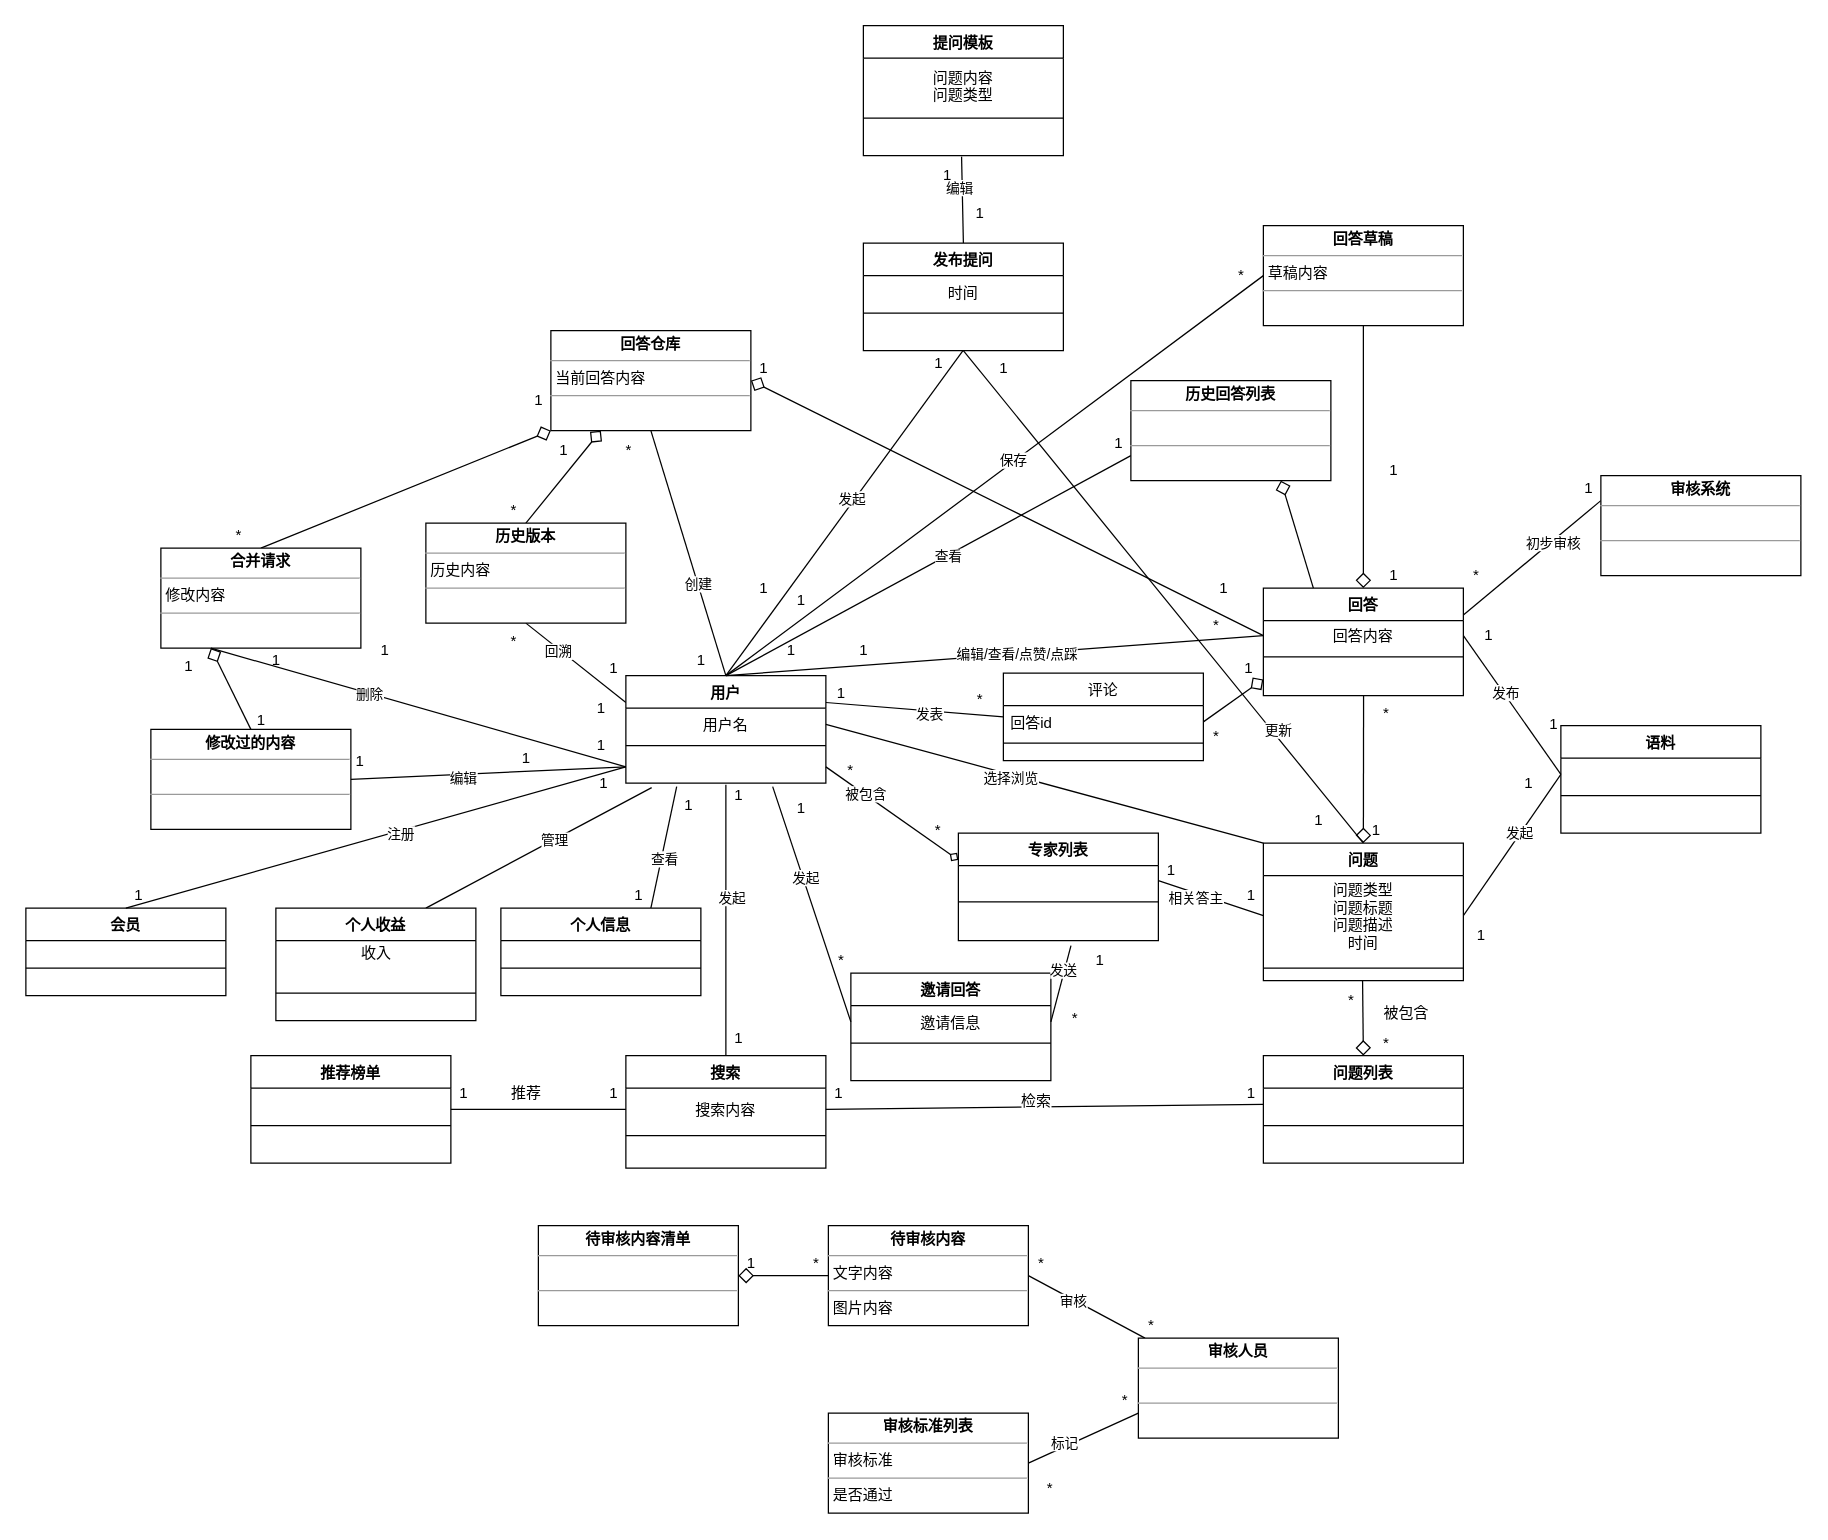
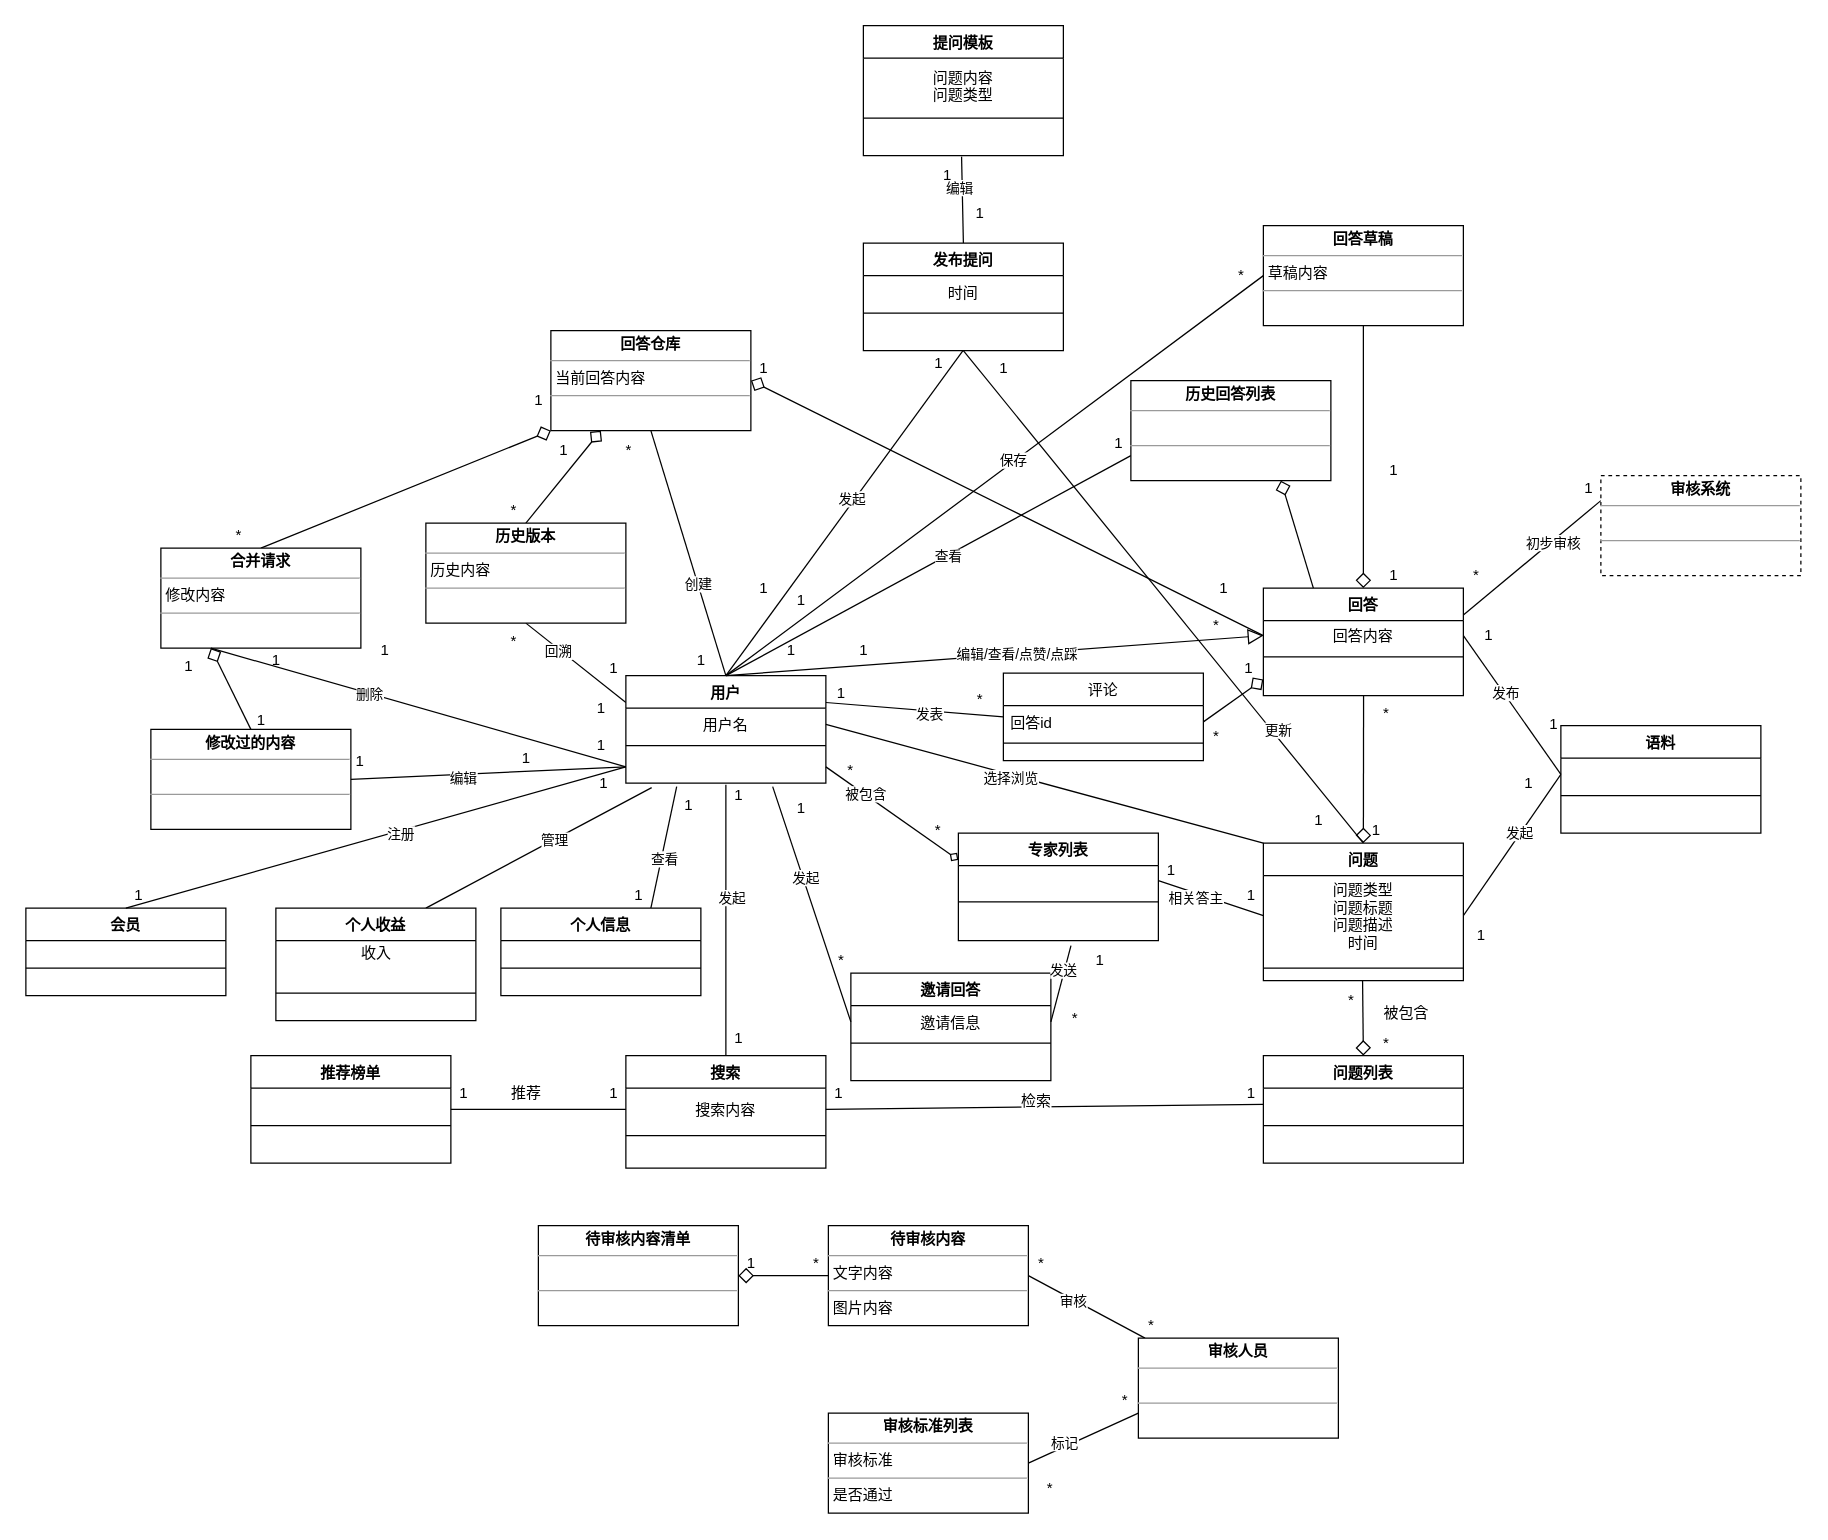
node "审核系统": style solid -> dashed
edge "回答内容" -- "用户": arrowhead none -> block
